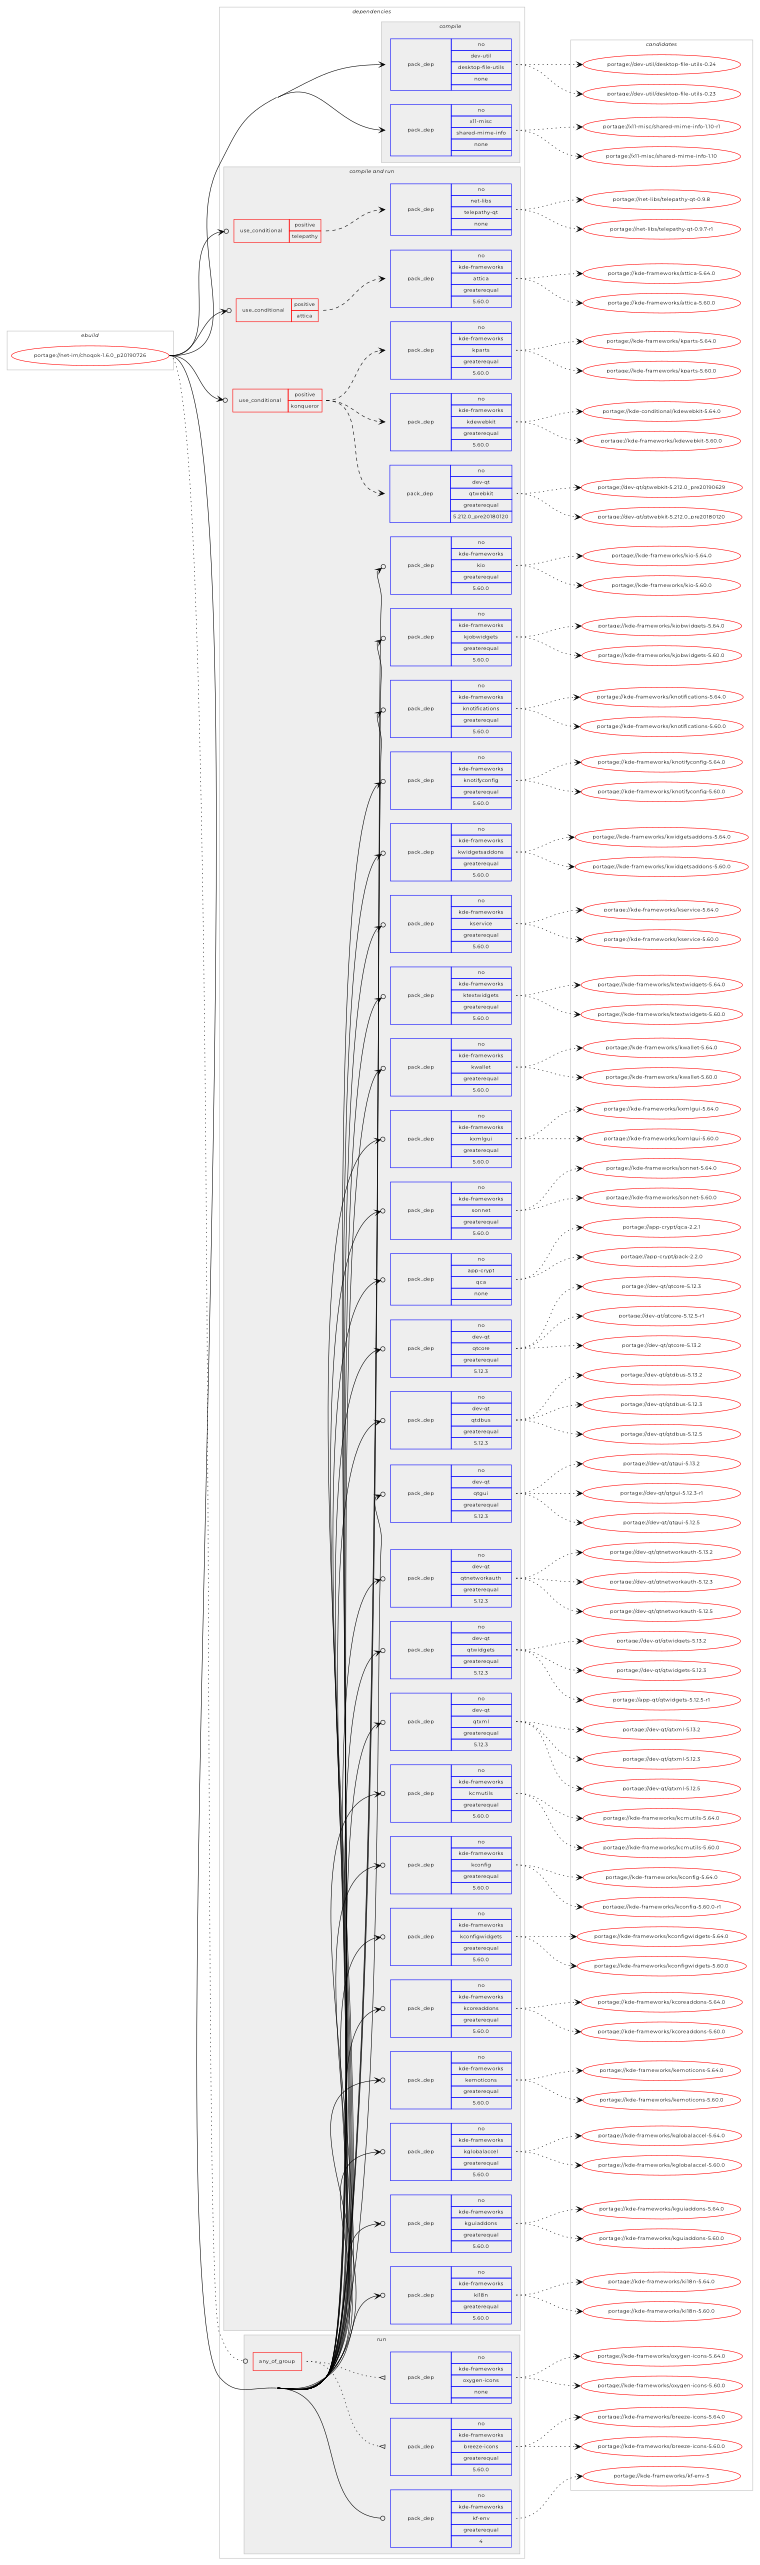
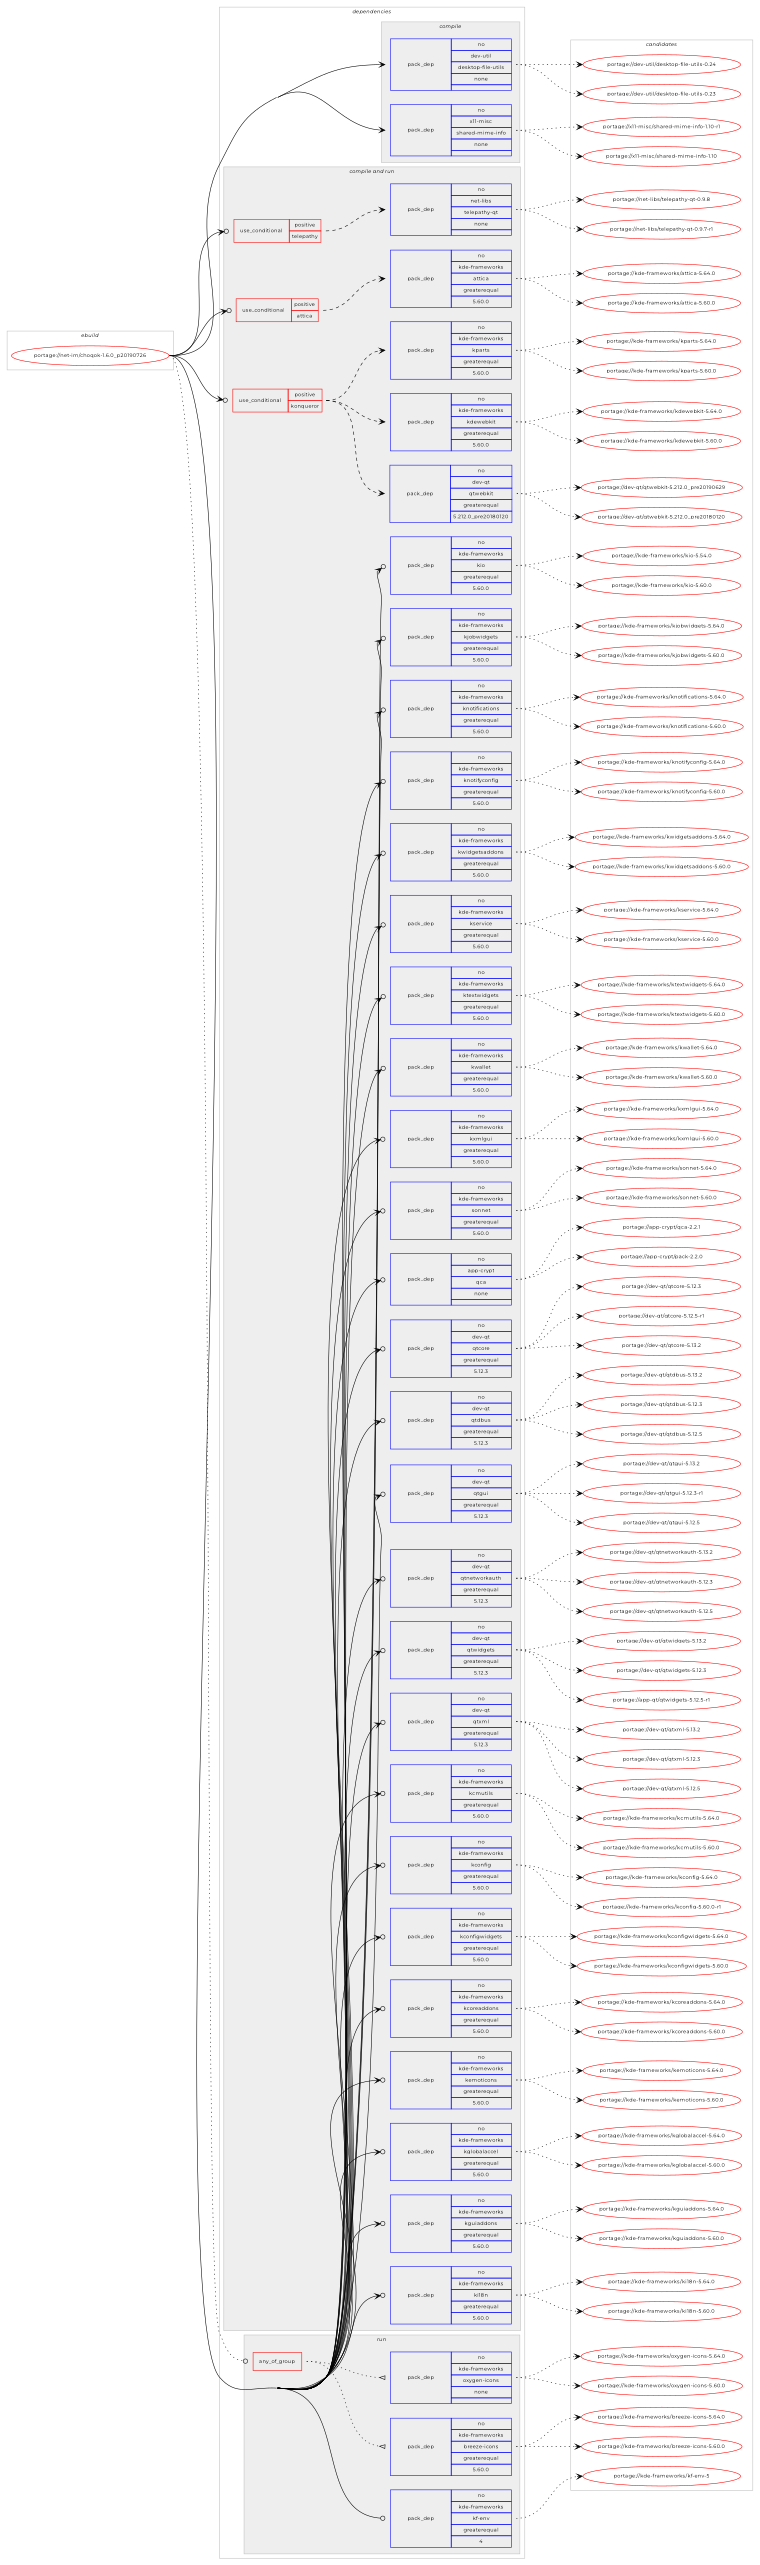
node "portage://kde-conditional/kdewebkit-5.64.0": label "portage://kde-conditional/kdewebkit-5.64.0" -> "portage://kde-frameworks/kdewebkit-5.64.0"
node "portage://kde-frameworks/kio-5.64.0": label "portage://kde-frameworks/kio-5.64.0" -> "portage://kde-frameworks/kio-5.54.0"
